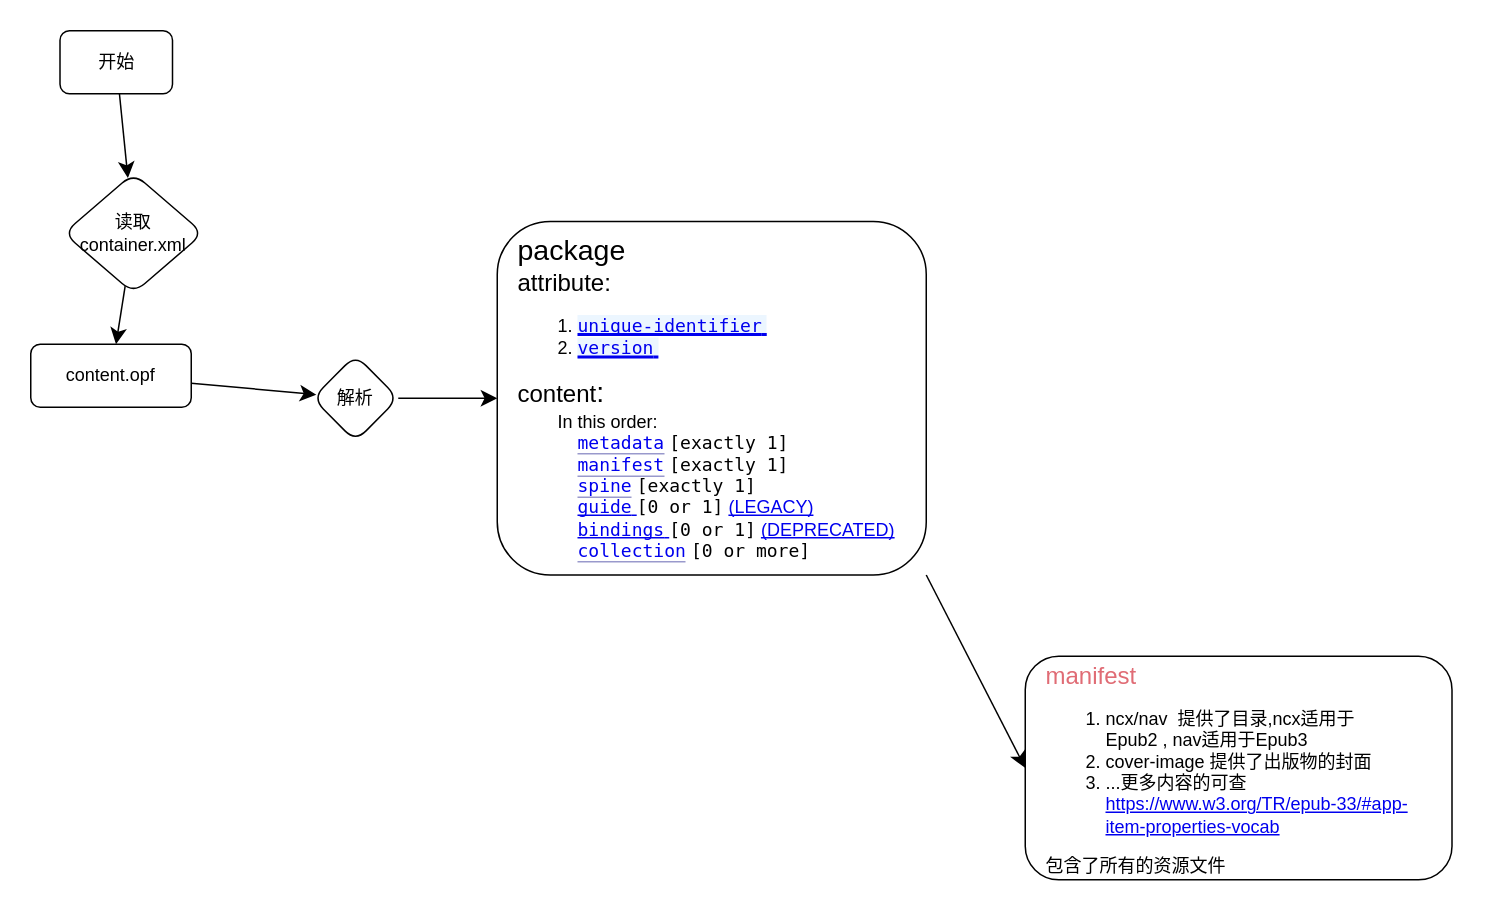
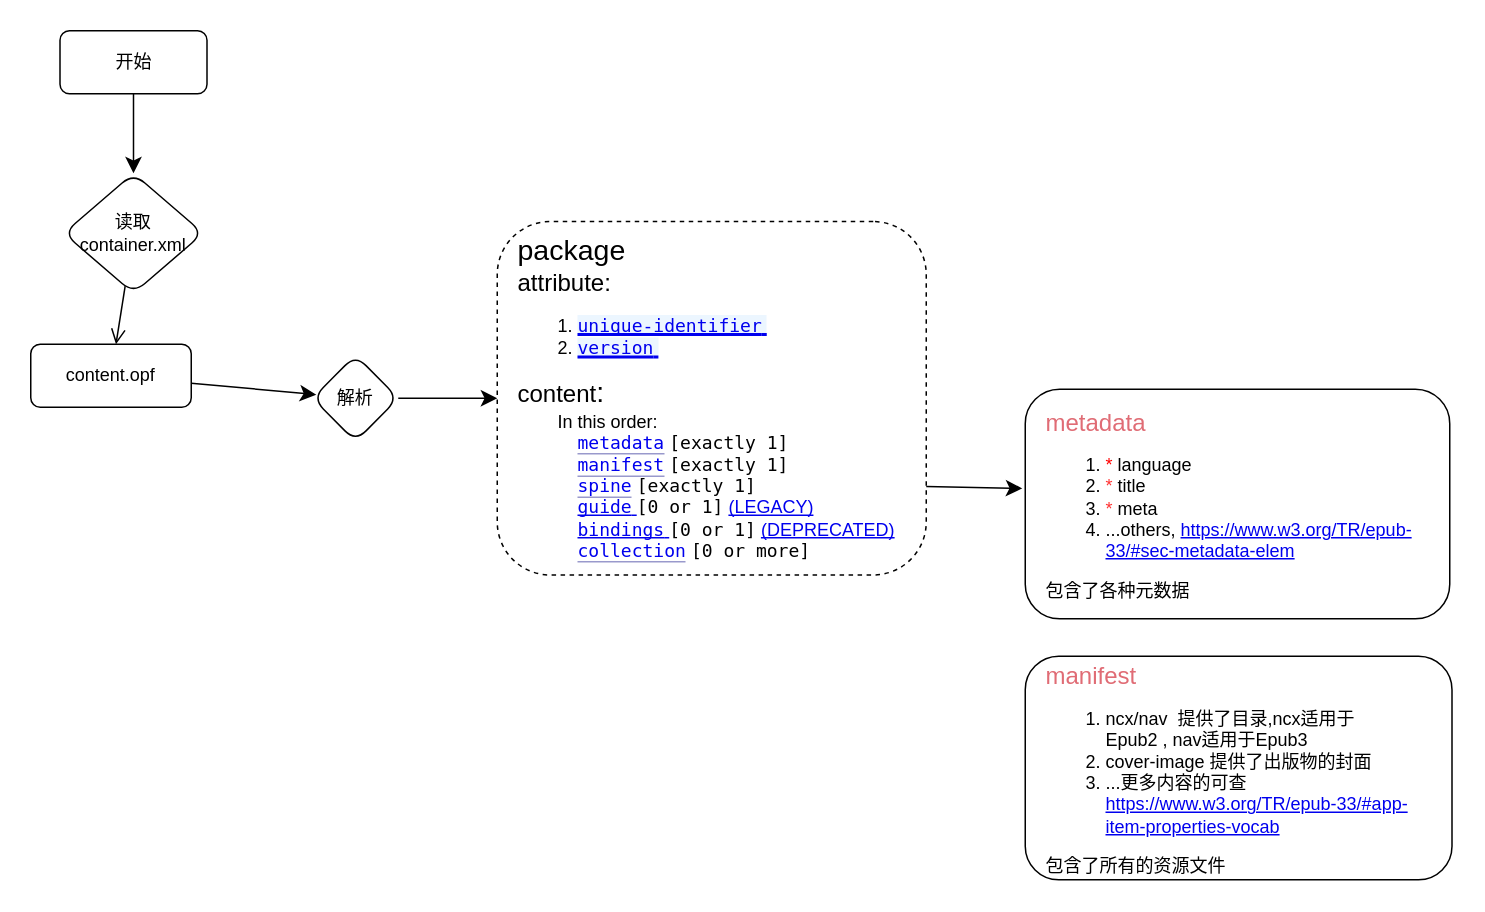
node "开始": size 113x63 -> 147x63
edge "读取container.xml" -> "content.opf": arrowhead classic -> open
node "package attribute: unique-identifier version content: In this order: metadata [exactly 1] manifest [exactly 1] spine [exactly 1] guide [0 or 1] (LEGACY) bindings [0 or 1] (DEPRECATED) collection [0 or more]": style solid -> dashed
edge "package attribute: unique-identifier version content: In this order: metadata [exactly 1] manifest [exactly 1] spine [exactly 1] guide [0 or 1] (LEGACY) bindings [0 or 1] (DEPRECATED) collection [0 or more]" -> "metadata * language * title * meta ...others, https://www.w3.org/TR/epub-33/#sec-metadata-elem 包含了各种元数据": added
node "metadata * language * title * meta ...others, https://www.w3.org/TR/epub-33/#sec-metadata-elem 包含了各种元数据": added
edge "package attribute: unique-identifier version content: In this order: metadata [exactly 1] manifest [exactly 1] spine [exactly 1] guide [0 or 1] (LEGACY) bindings [0 or 1] (DEPRECATED) collection [0 or more]" -> "manifest ncx/nav 提供了目录,ncx适用于Epub2 , nav适用于Epub3 cover-image 提供了出版物的封面 ...更多内容的可查https://www.w3.org/TR/epub-33/#app-item-properties-vocab 包含了所有的资源文件": removed
